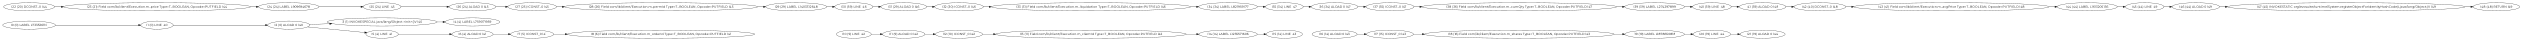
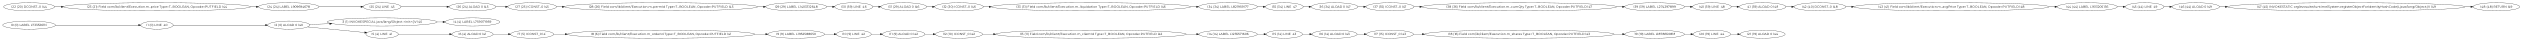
node "I9 (9) LABEL L1952588650": added
edge "I15 (14) LINE  43" -> "I16 (14) ALOAD 0 l43": added
